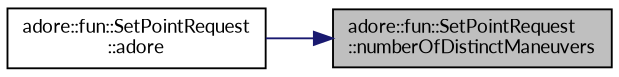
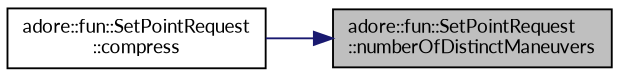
node "adore::fun::SetPointRequest ::adore": label "adore::fun::SetPointRequest ::adore" -> "adore::fun::SetPointRequest ::compress"
